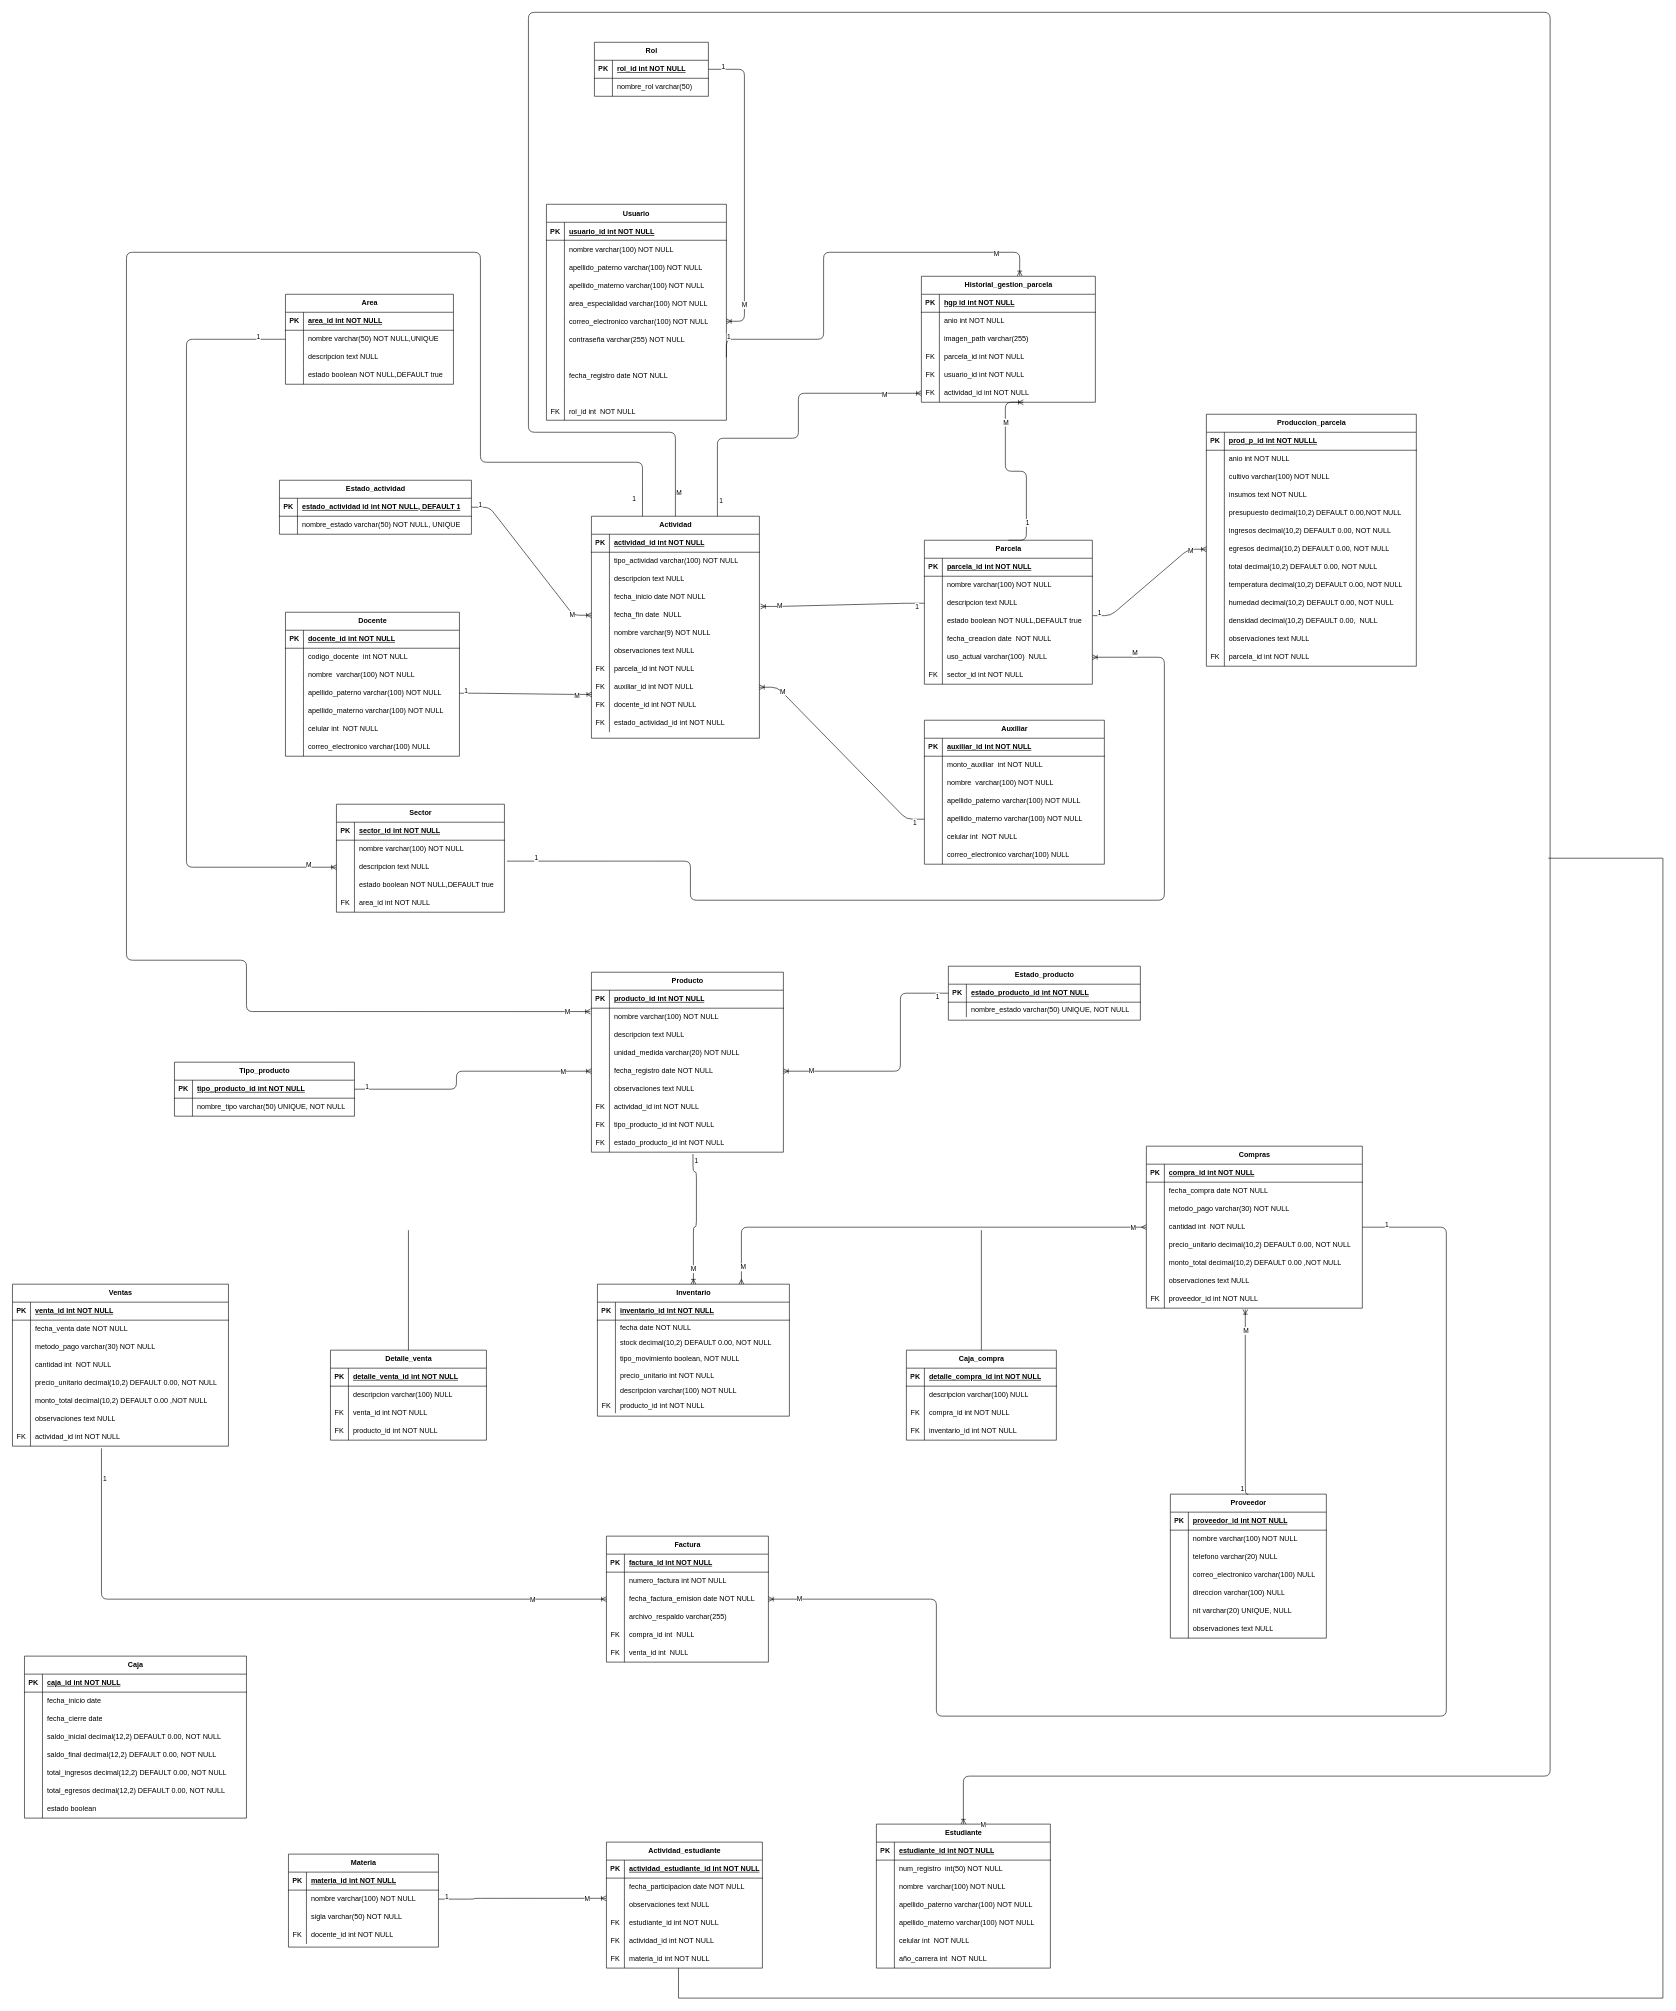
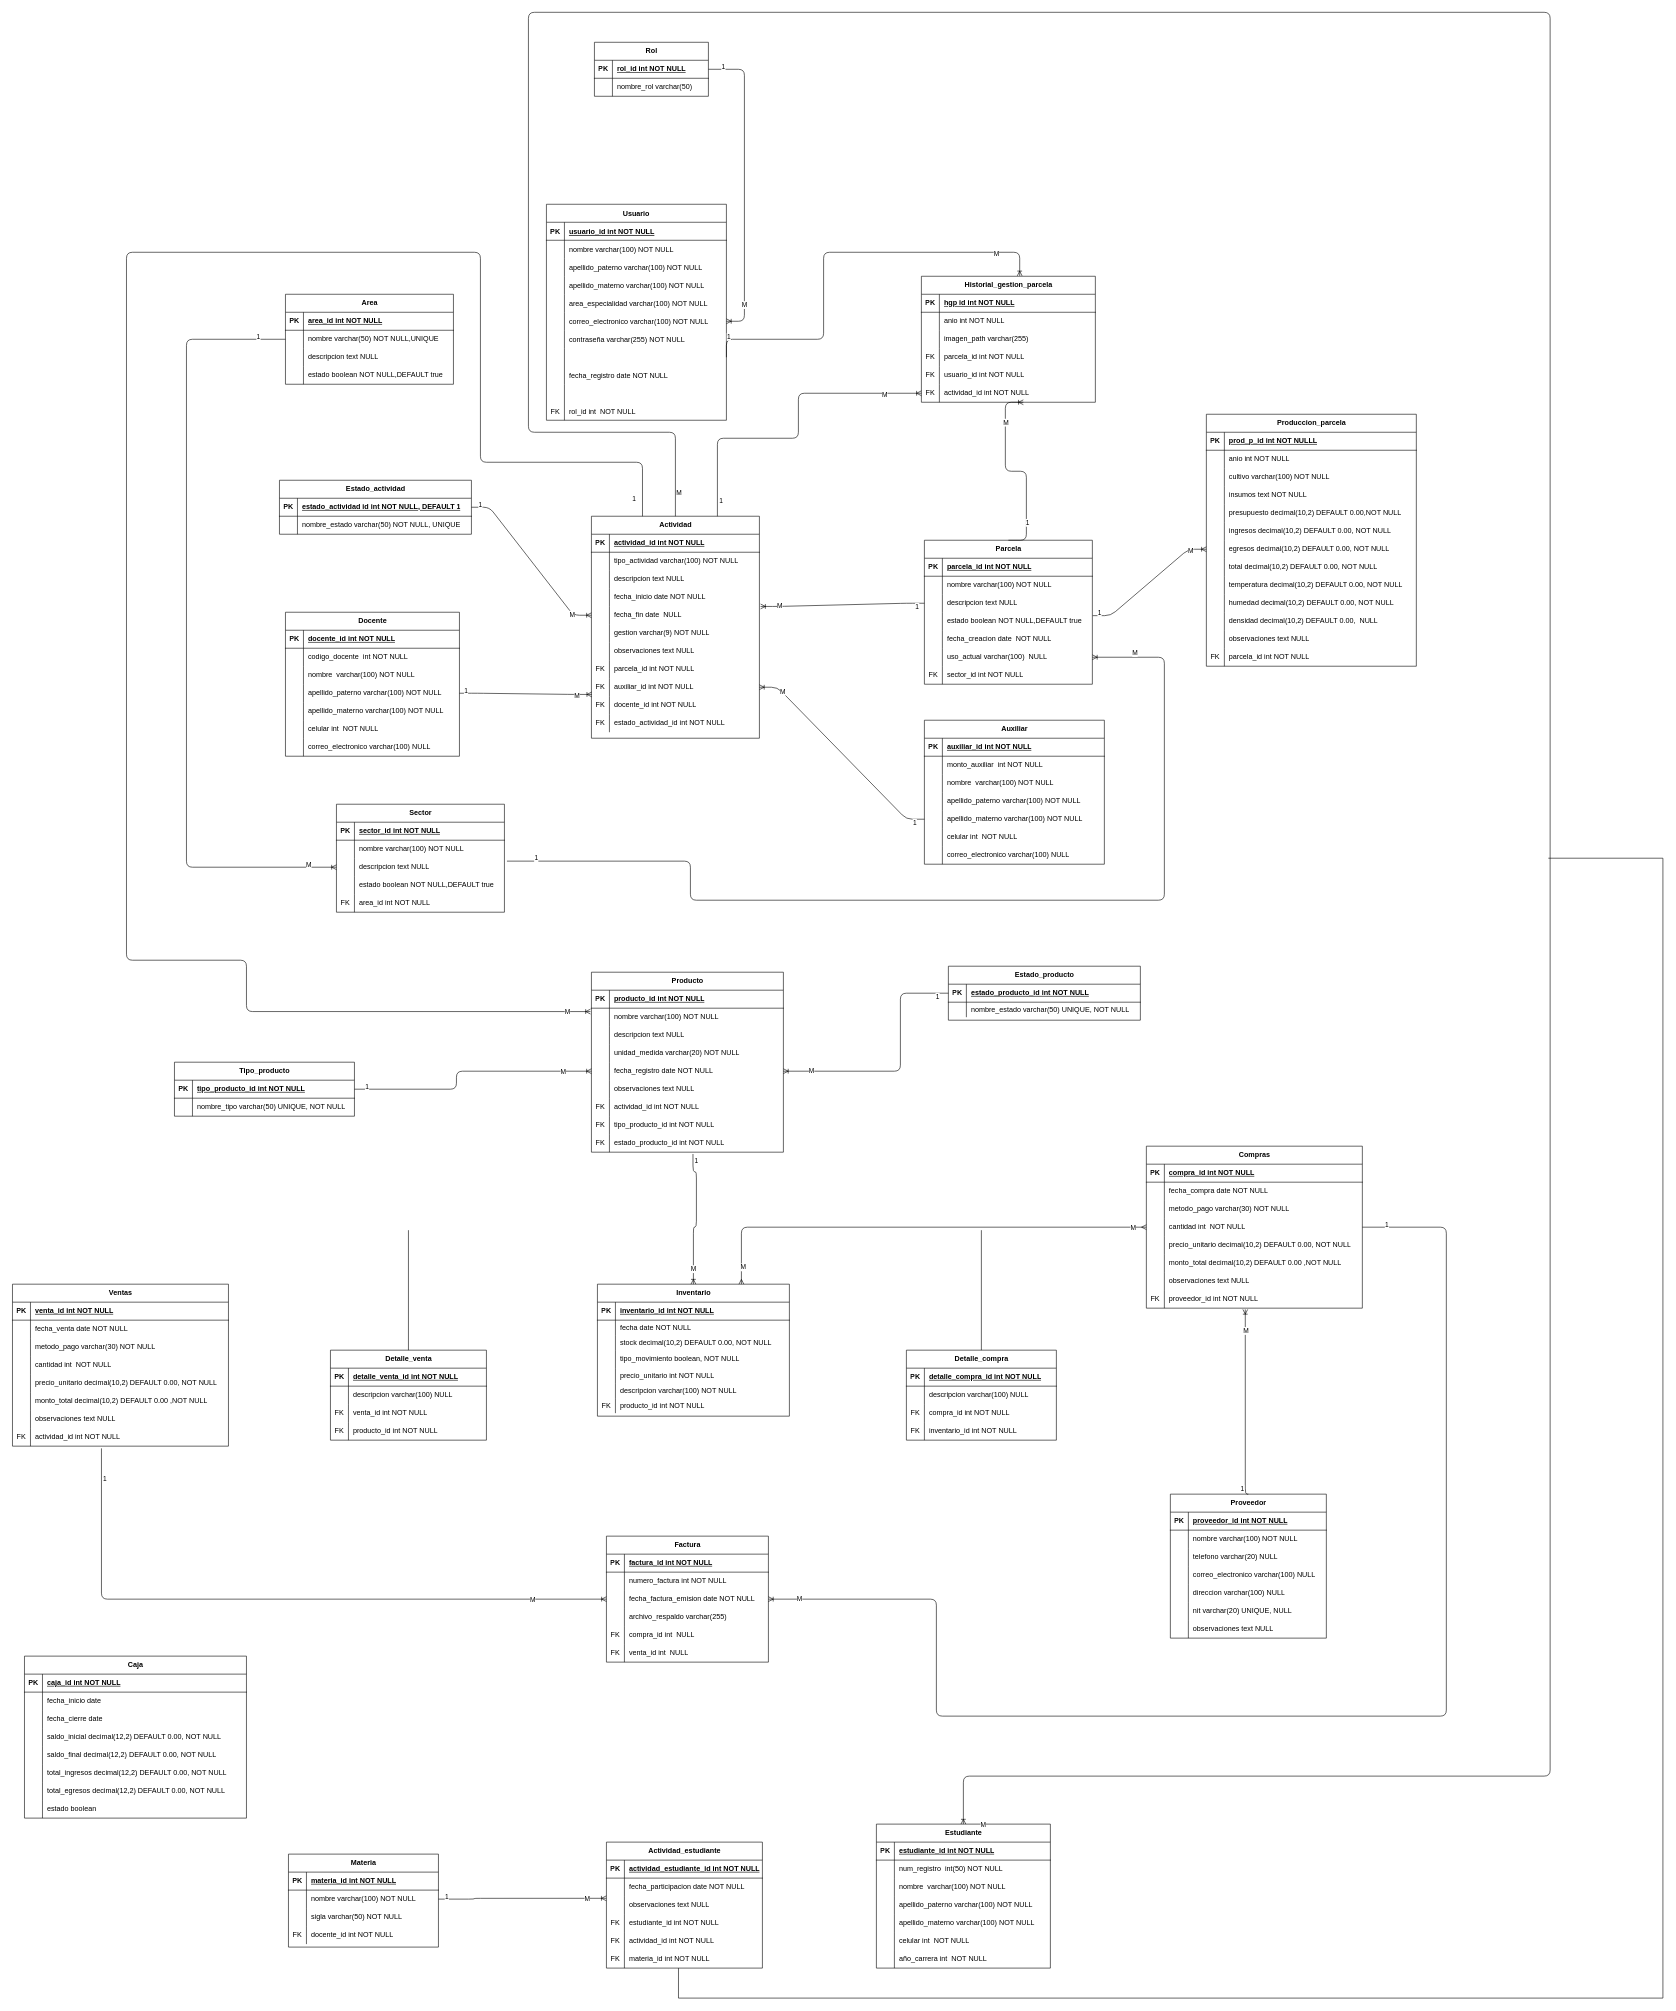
node "nombre varchar(9) NOT NULL": label "nombre varchar(9) NOT NULL" -> "gestion varchar(9) NOT NULL"
node "Caja_compra": label "Caja_compra" -> "Detalle_compra"
